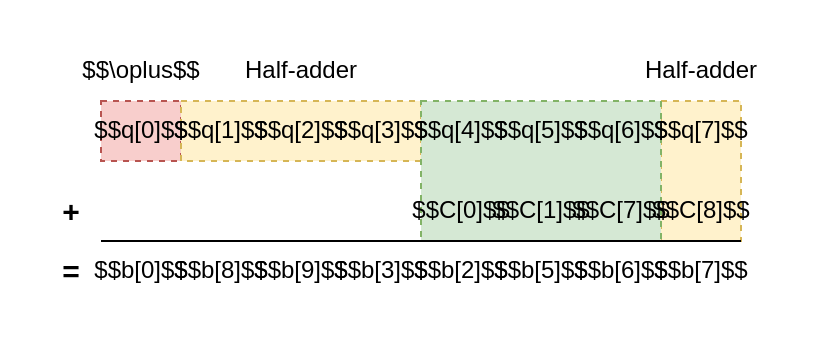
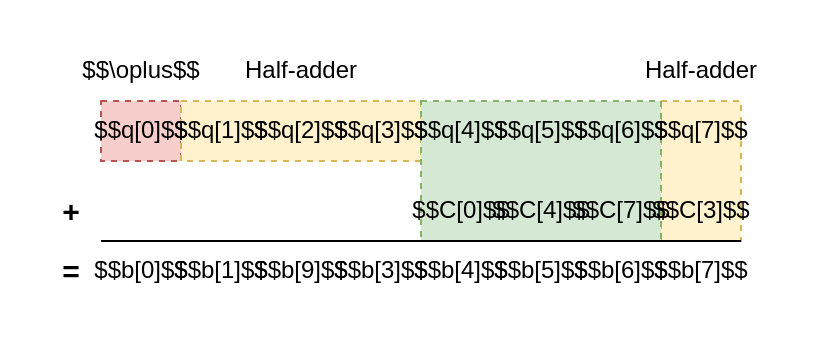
node "$$C[1]$$": label "$$C[1]$$" -> "$$C[4]$$"
node "$$C[8]$$": label "$$C[8]$$" -> "$$C[3]$$"
node "$$b[8]$$": label "$$b[8]$$" -> "$$b[1]$$"
node "$$b[2]$$": label "$$b[2]$$" -> "$$b[4]$$"
